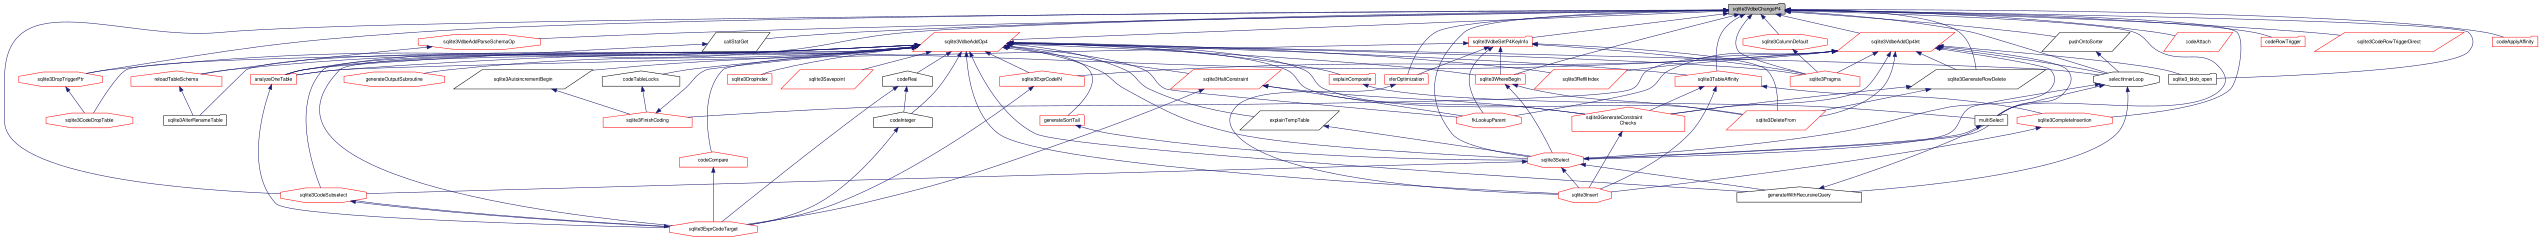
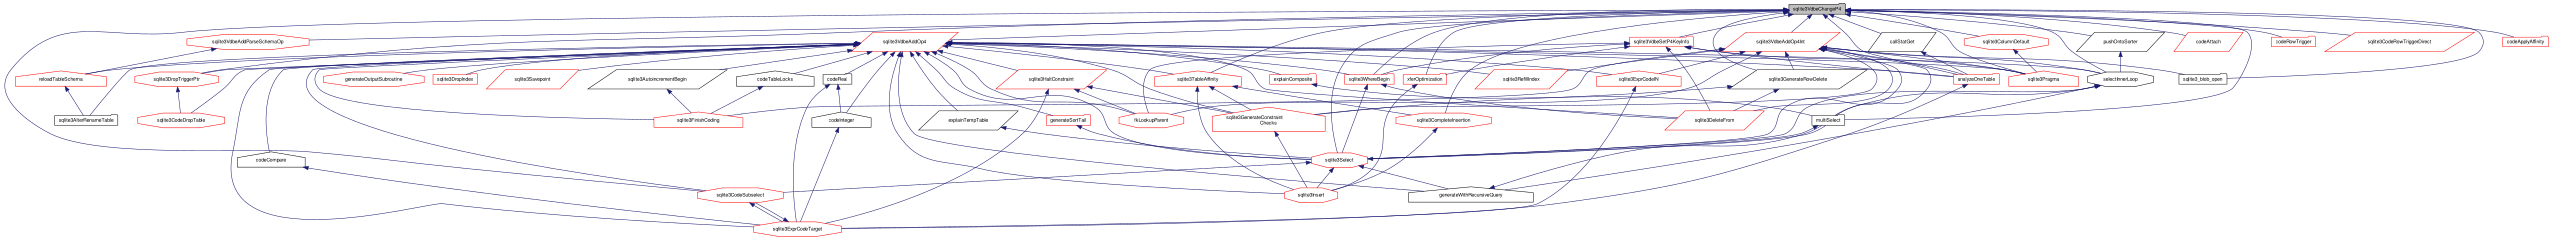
edge "sqlite3VdbeAddOp4" -> "sqlite3FinishCoding": reversed
node "codeReal": shape house -> folder
node "codeCompare": color red -> black
